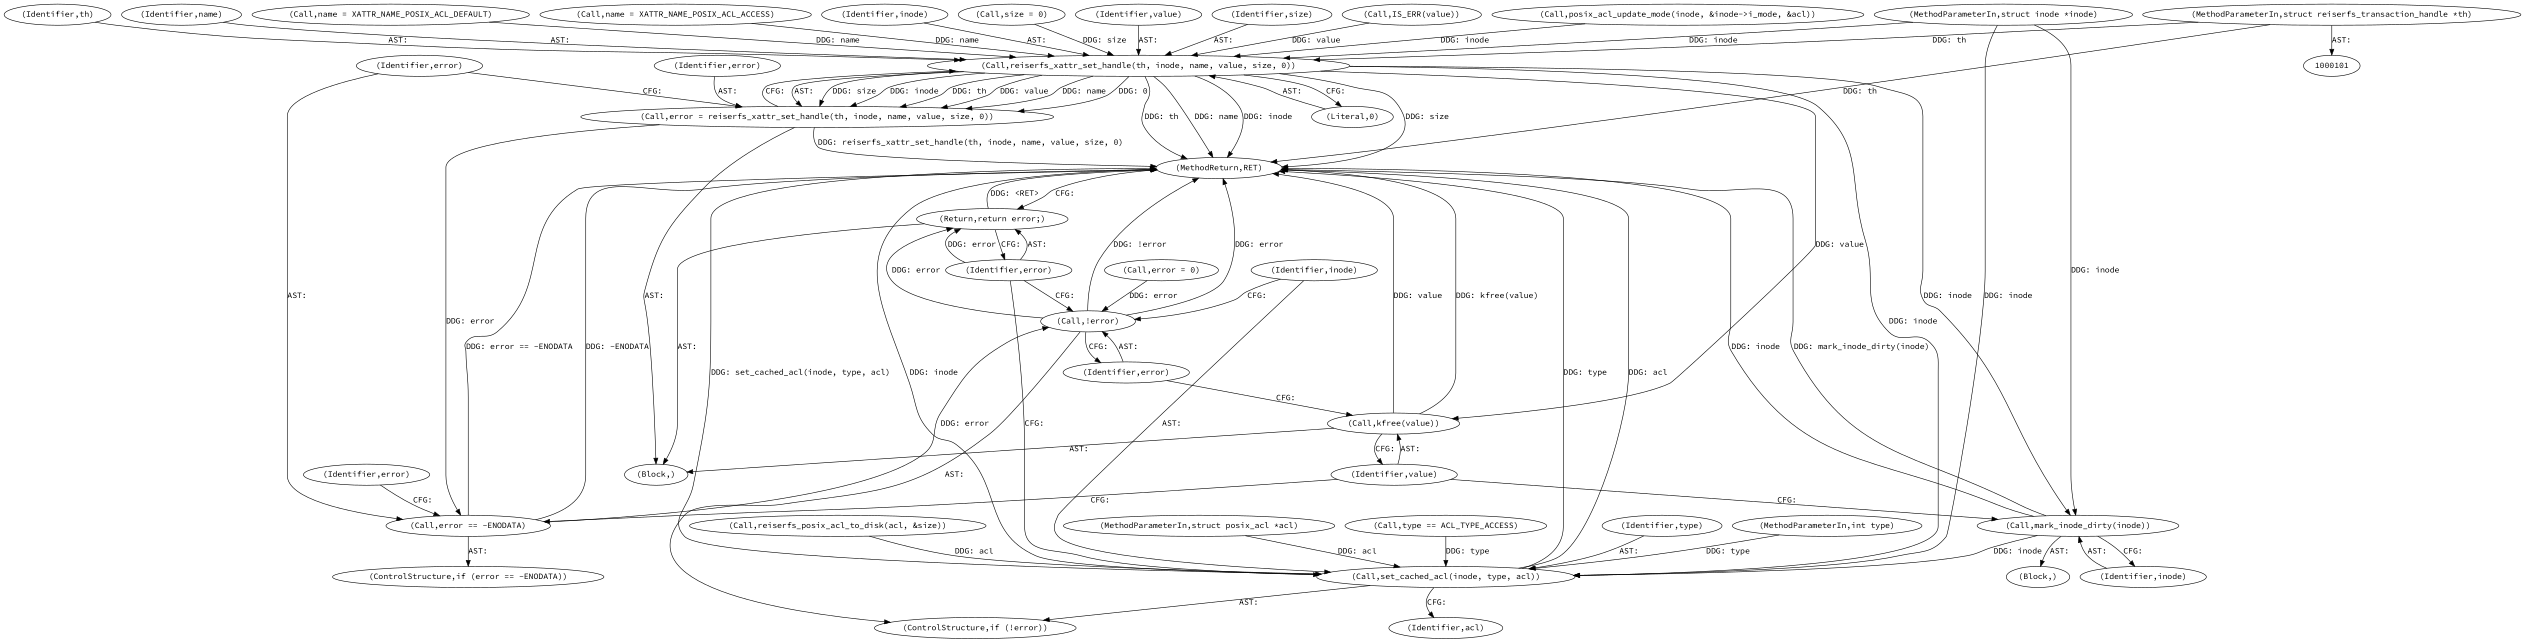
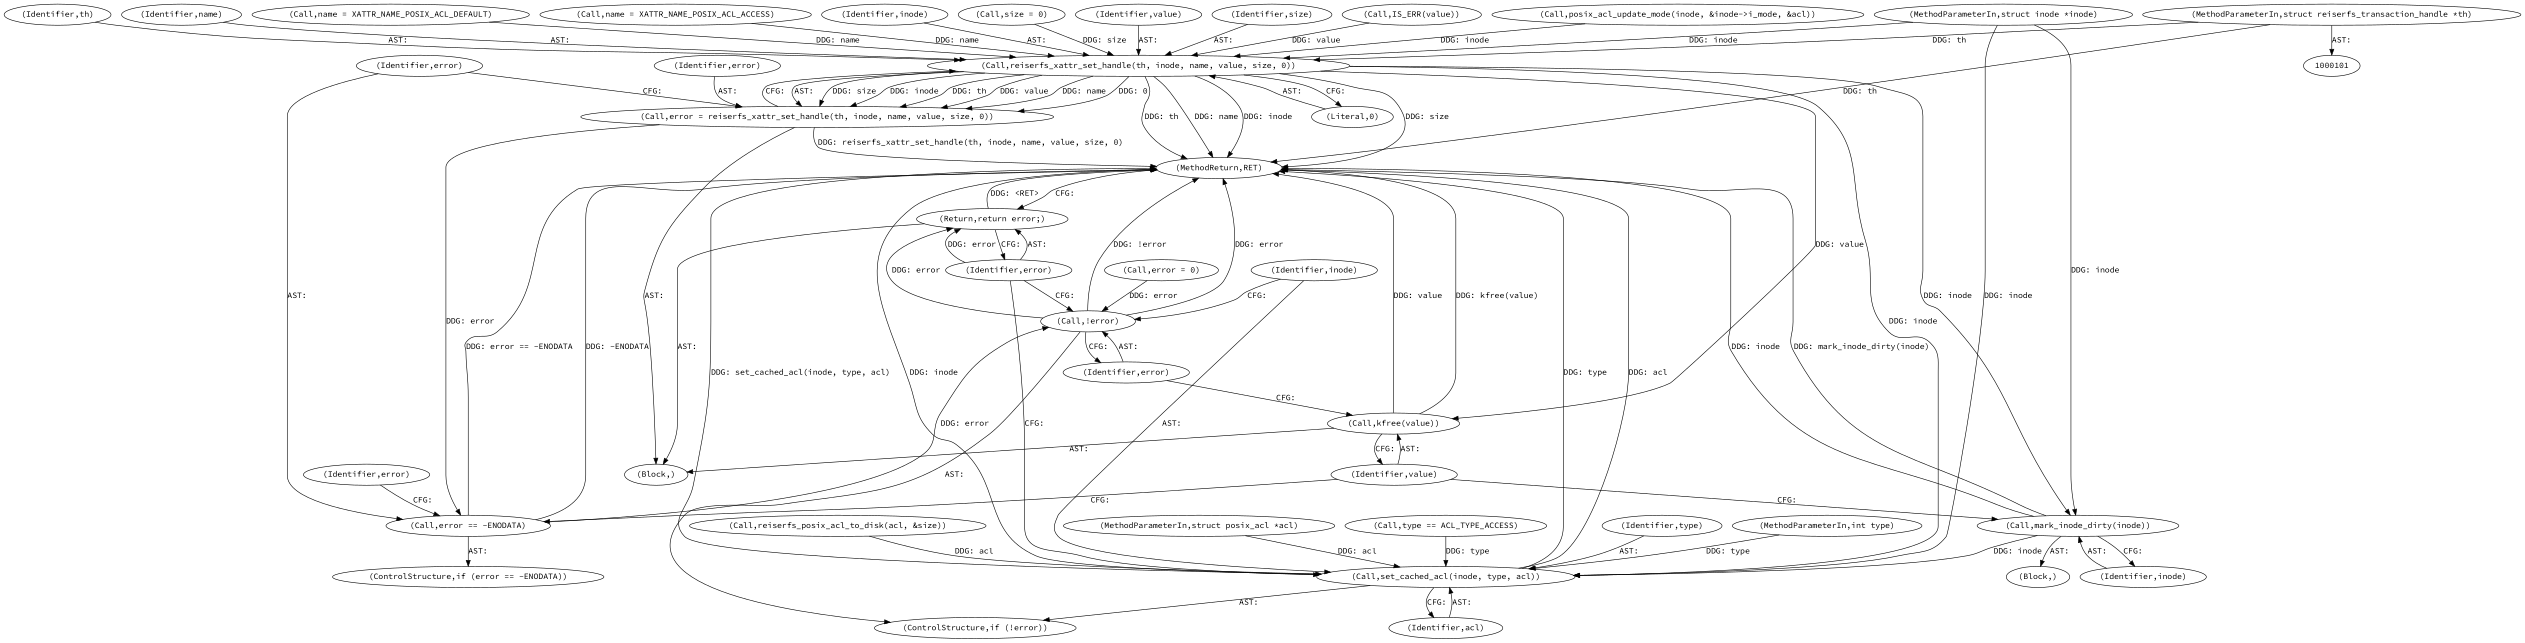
edge "(Identifier,acl)" -> "(Call,set_cached_acl(inode, type, acl))": added, label "AST:"
